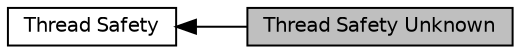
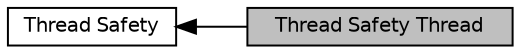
node "Thread Safety Unknown": label "Thread Safety Unknown" -> "Thread Safety Thread"
